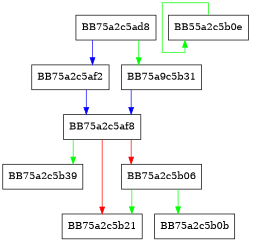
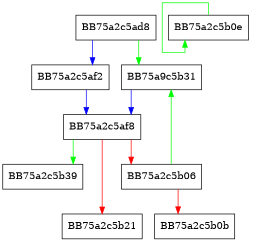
node "BB55a2c5b0e": label "BB55a2c5b0e" -> "BB75a2c5b0e"
edge "BB75a2c5b06" -> "BB75a2c5b21": now "BB75a2c5b06" -> "BB75a9c5b31"
edge "BB75a2c5b06" -> "BB75a2c5b0b": color green -> red
